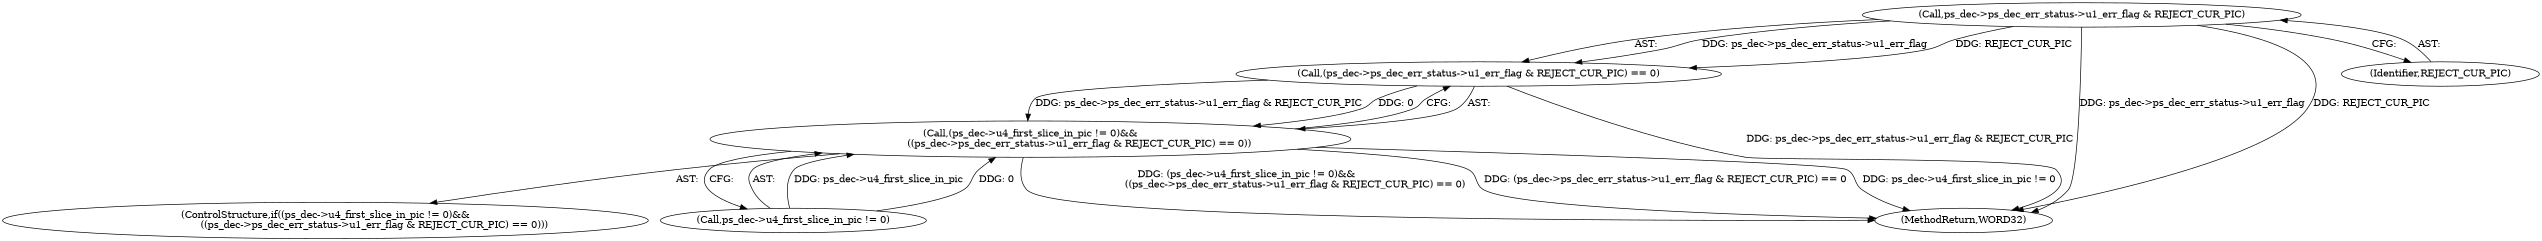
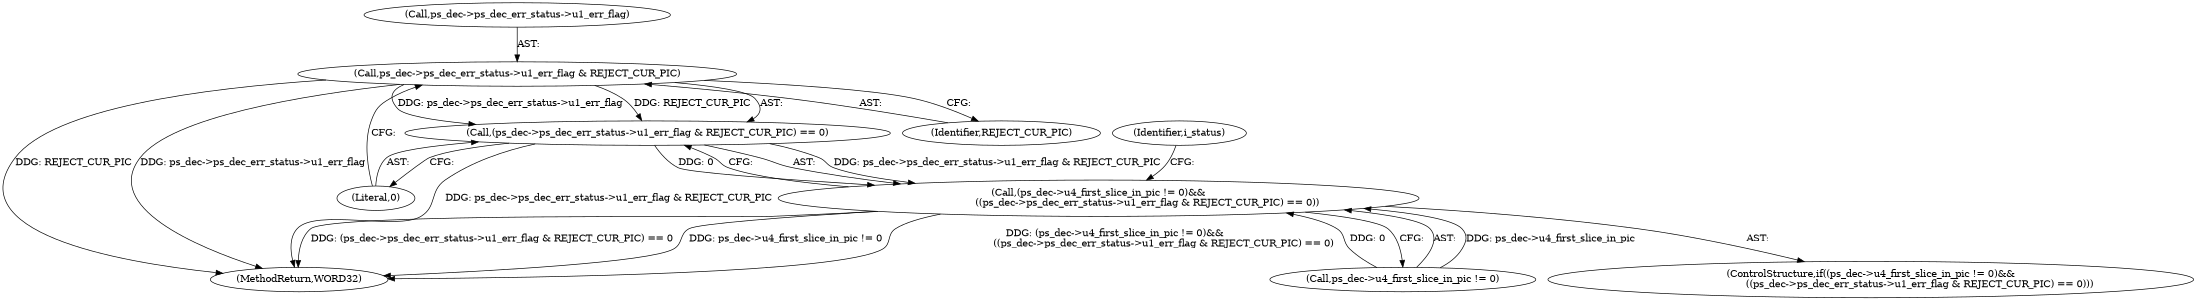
node "(Call,ps_dec->ps_dec_err_status->u1_err_flag)": added
node "(Identifier,i_status)": added
node "(Literal,0)": added
